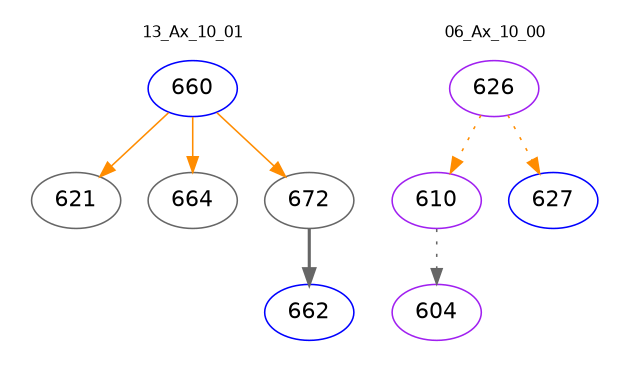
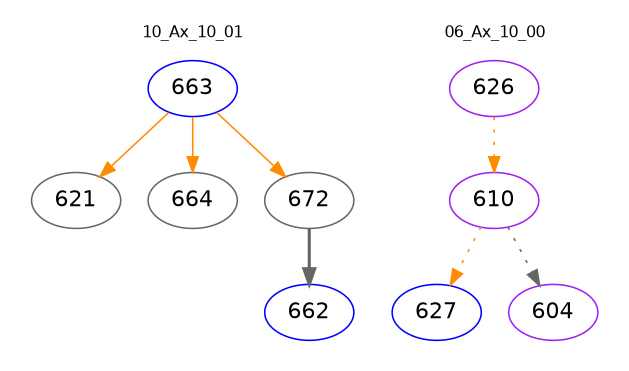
cluster "13_Ax_10_01": label "13_Ax_10_01" -> "10_Ax_10_01"
node "660": label "660" -> "663"
edge "626" -> "627": now "610" -> "627"
